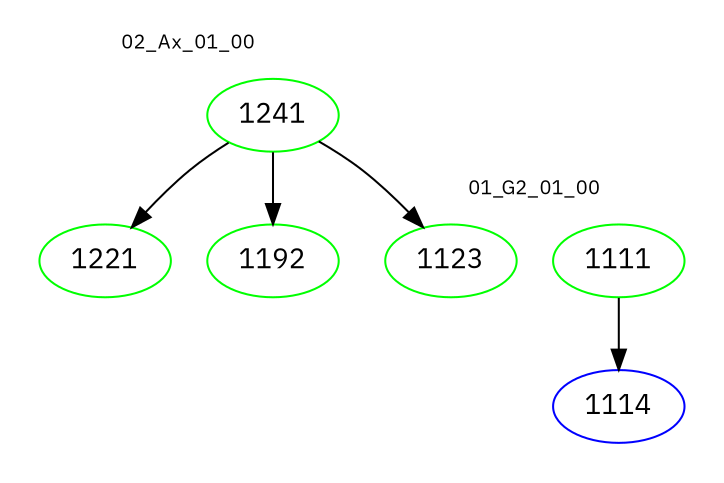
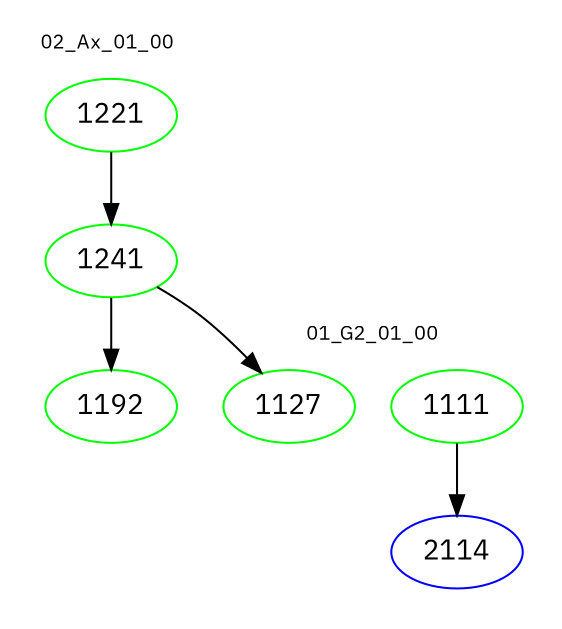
edge "1241" -> "1221": reversed
node "1123": label "1123" -> "1127"
node "1114": label "1114" -> "2114"
